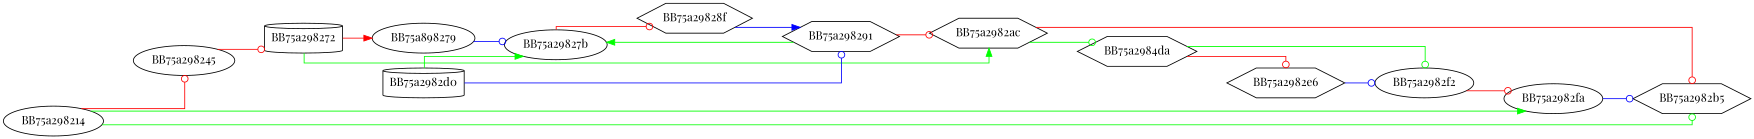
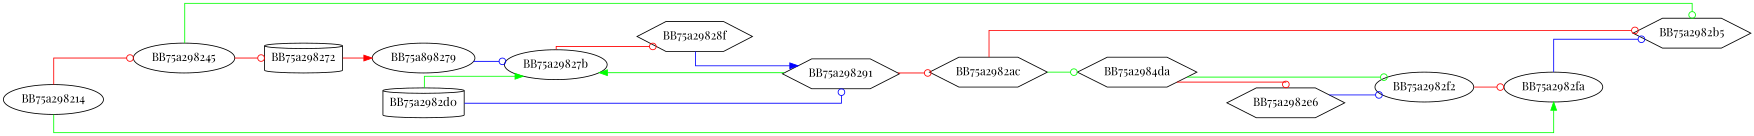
edge "BB75a298272" -> "BB75a2982ac": removed
edge "BB75a298214" -> "BB75a2982b5": now "BB75a298245" -> "BB75a2982b5"
